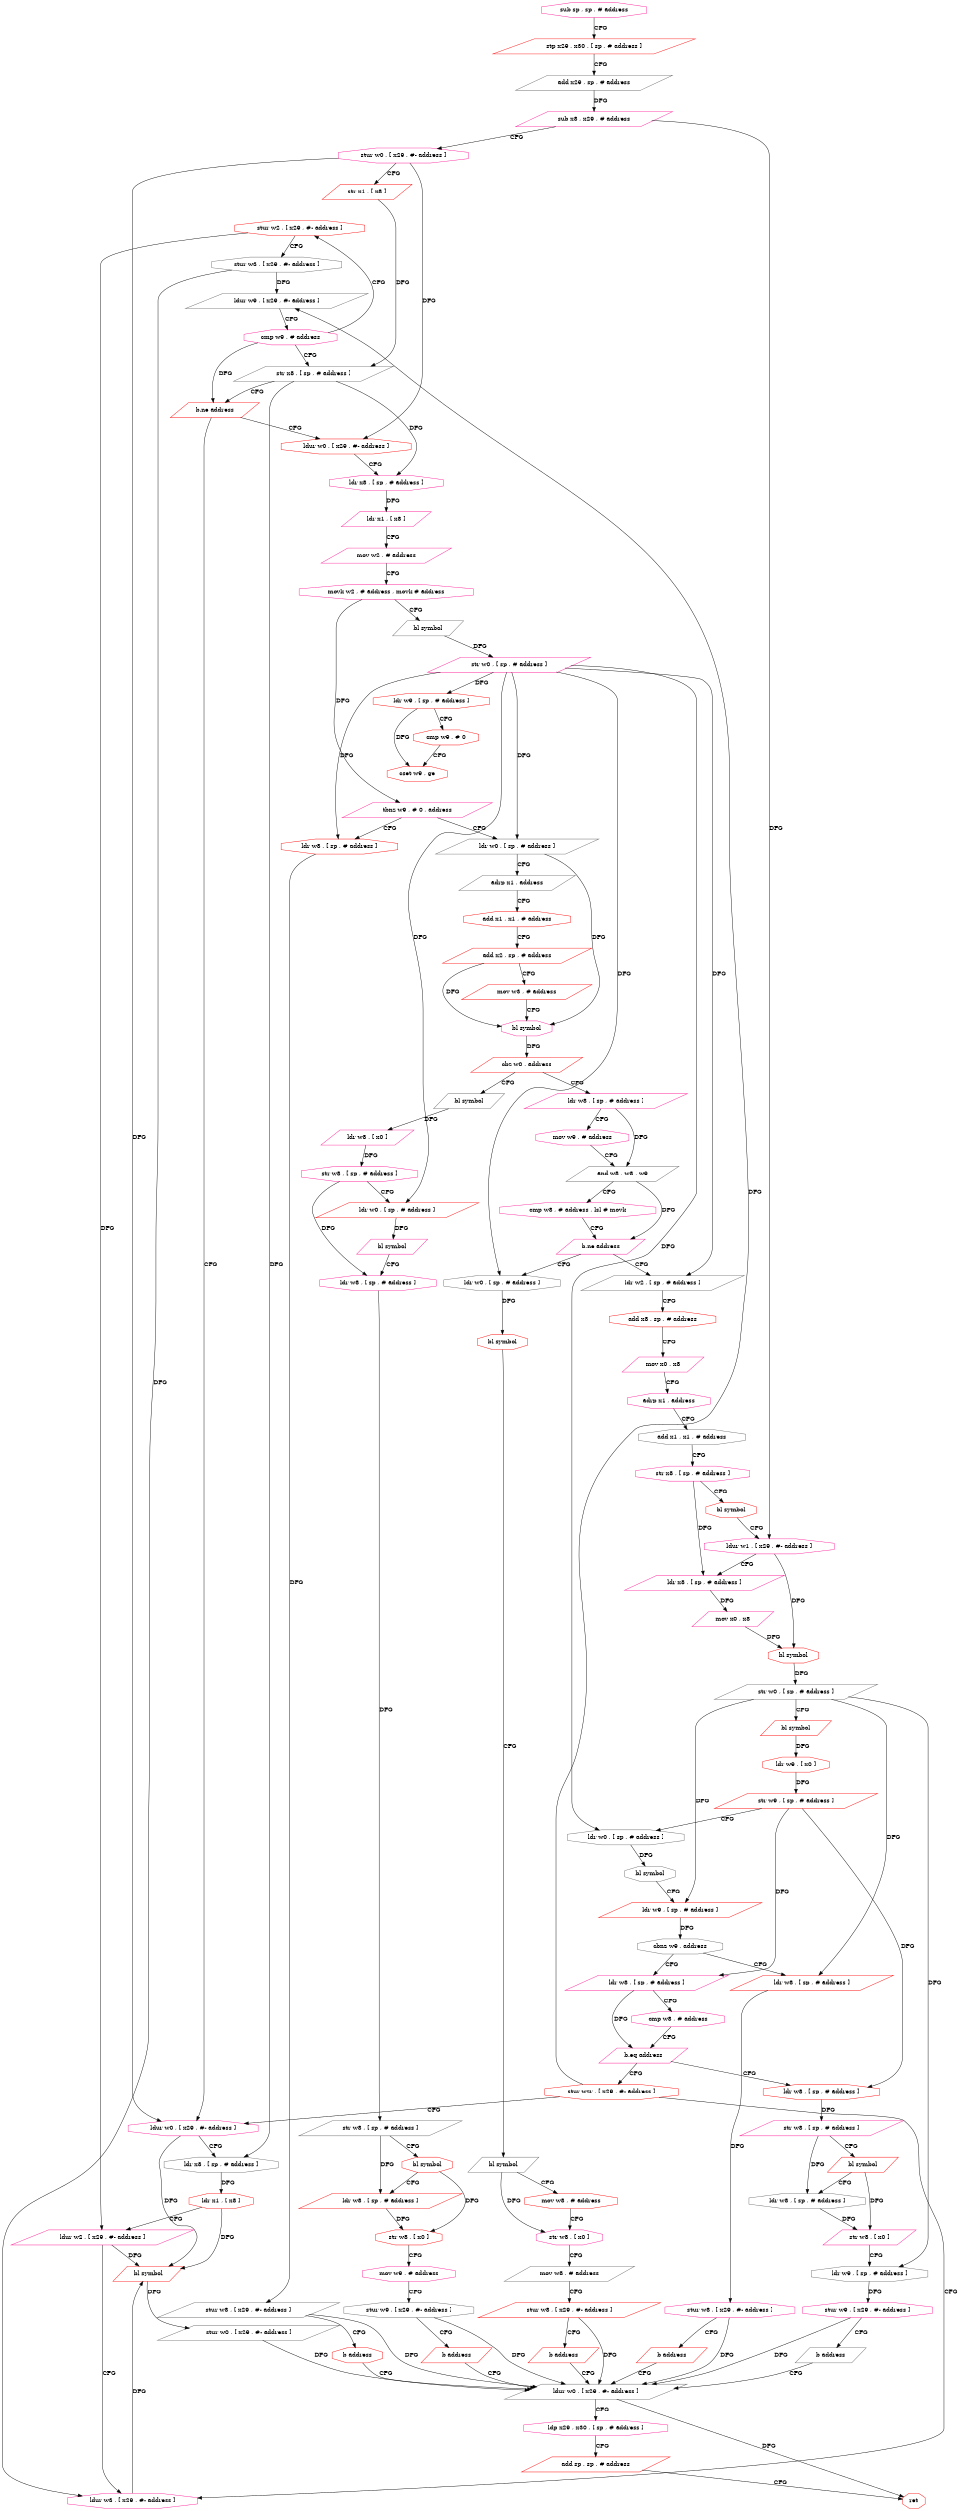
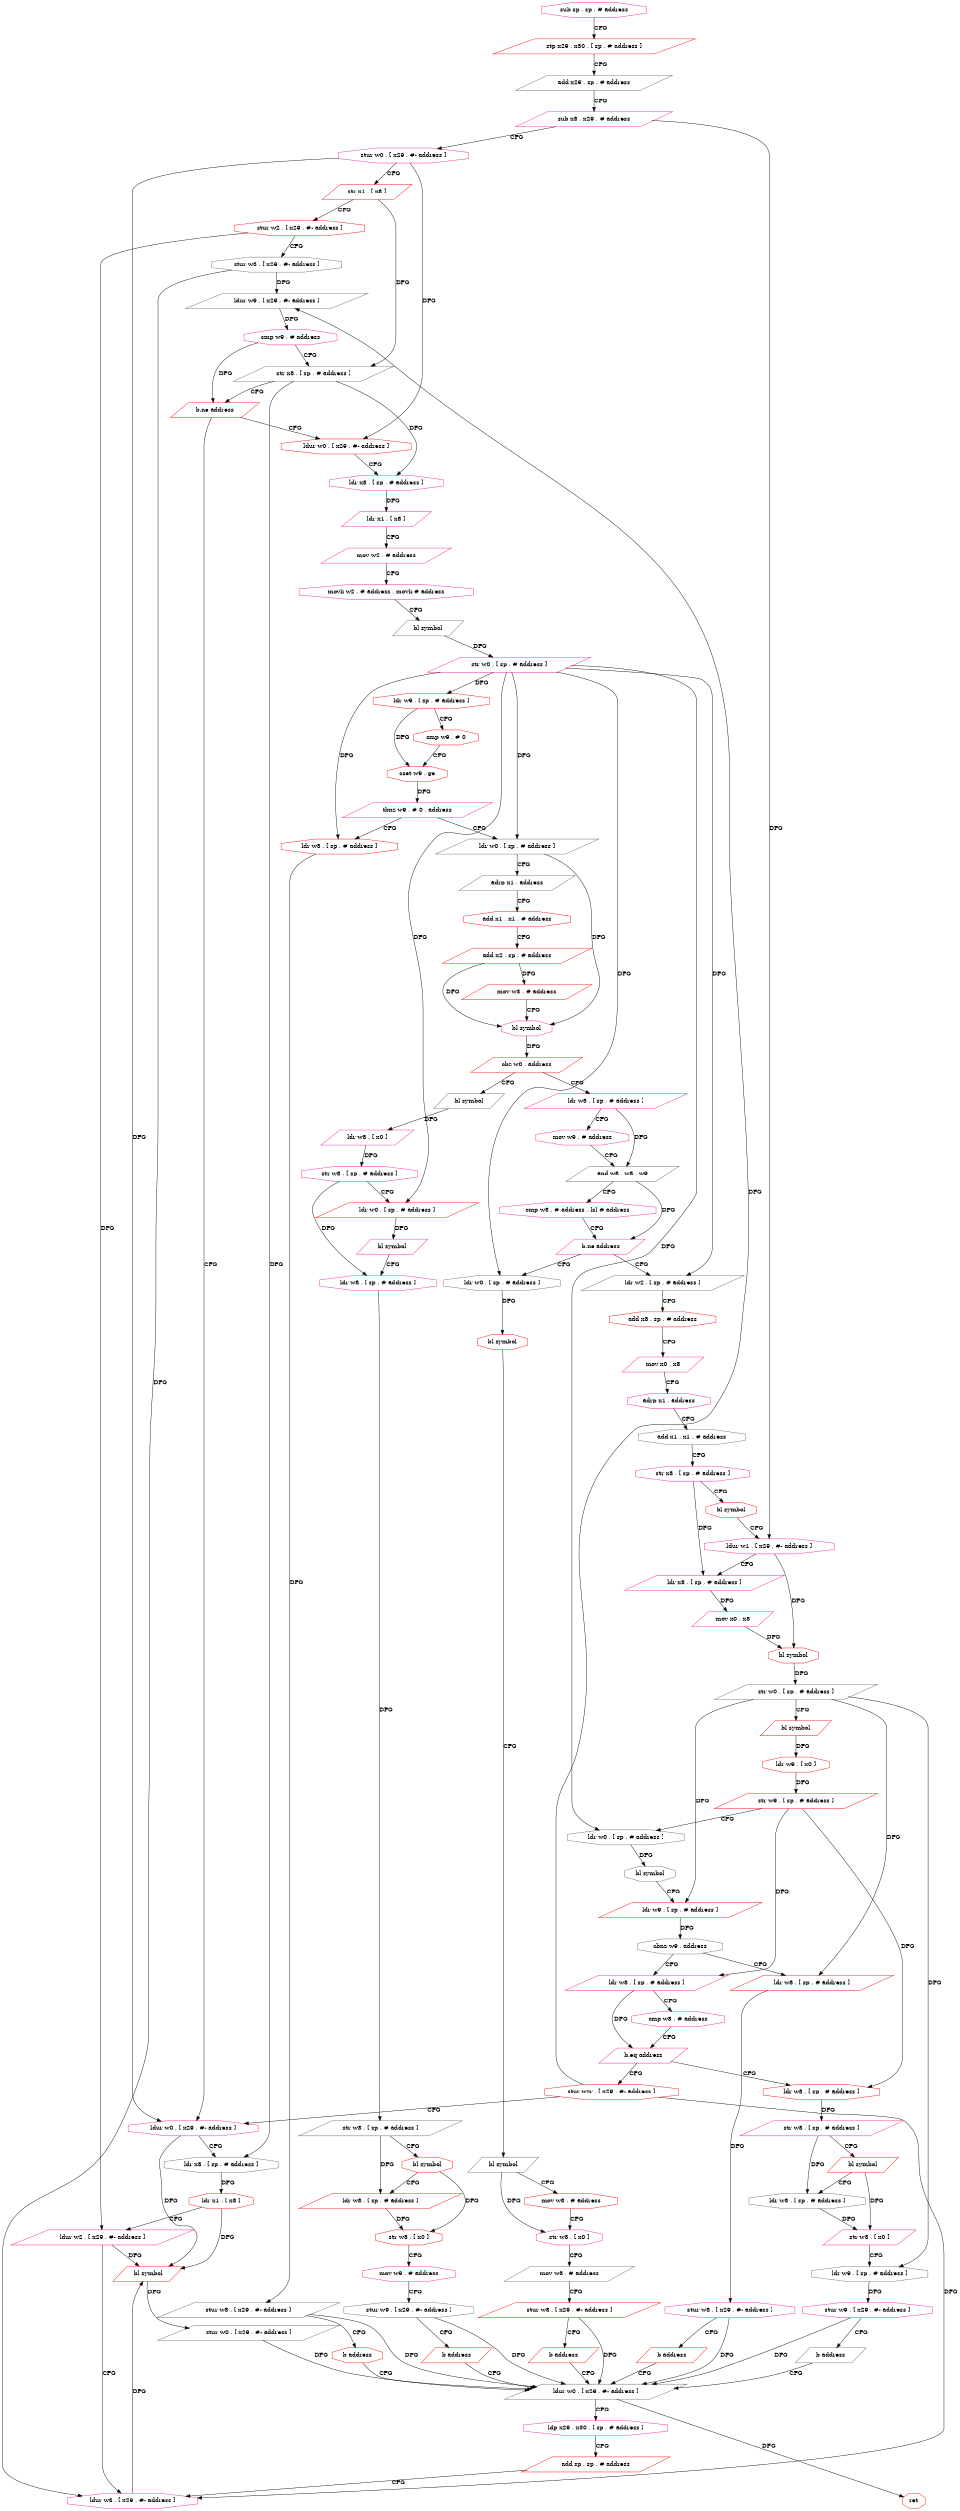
edge "add x29 , sp , # address" -> "sub x8 , x29 , # address": label "DFG" -> "CFG"
edge "cmp w9 , # address" -> "stur w2 , [ x29 , #- address ]": now "str x1 , [ x8 ]" -> "stur w2 , [ x29 , #- address ]"
edge "ldur w9 , [ x29 , #- address ]" -> "cmp w9 , # address": label "CFG" -> "DFG"
edge "movk w2 , # address , movk # address" -> "tbnz w9 , # 0 , address": now "cset w9 , ge" -> "tbnz w9 , # 0 , address"
edge "add x2 , sp , # address" -> "mov w3 , # address": label "CFG" -> "DFG"
node "cmp w8 , # address , lsl # movk": label "cmp w8 , # address , lsl # movk" -> "cmp w8 , # address , lsl # address"
edge "stur wzr , [ x29 , #- address ]" -> "ldur w3 , [ x29 , #- address ]": label "CFG" -> "DFG"
edge "add sp , sp , # address" -> "ret": now "add sp , sp , # address" -> "ldur w3 , [ x29 , #- address ]"
